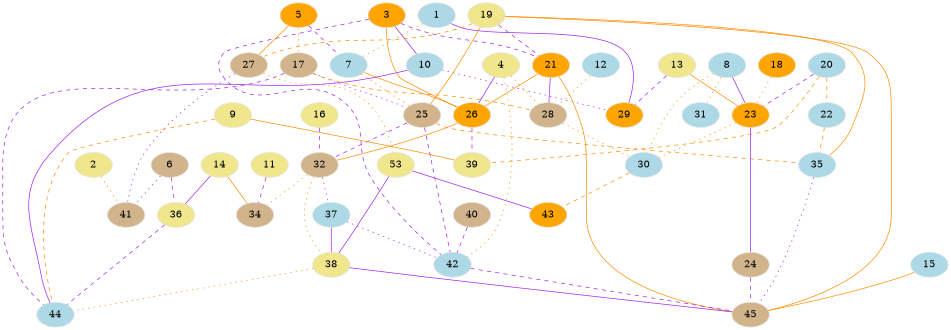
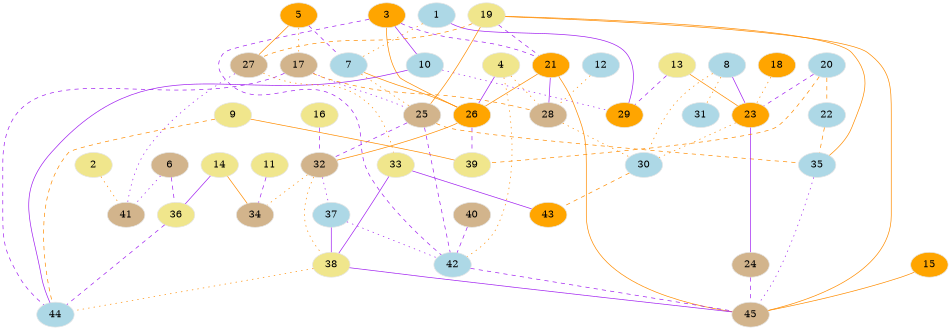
node "53": label "53" -> "33"
node "15": fillcolor lightblue -> orange
